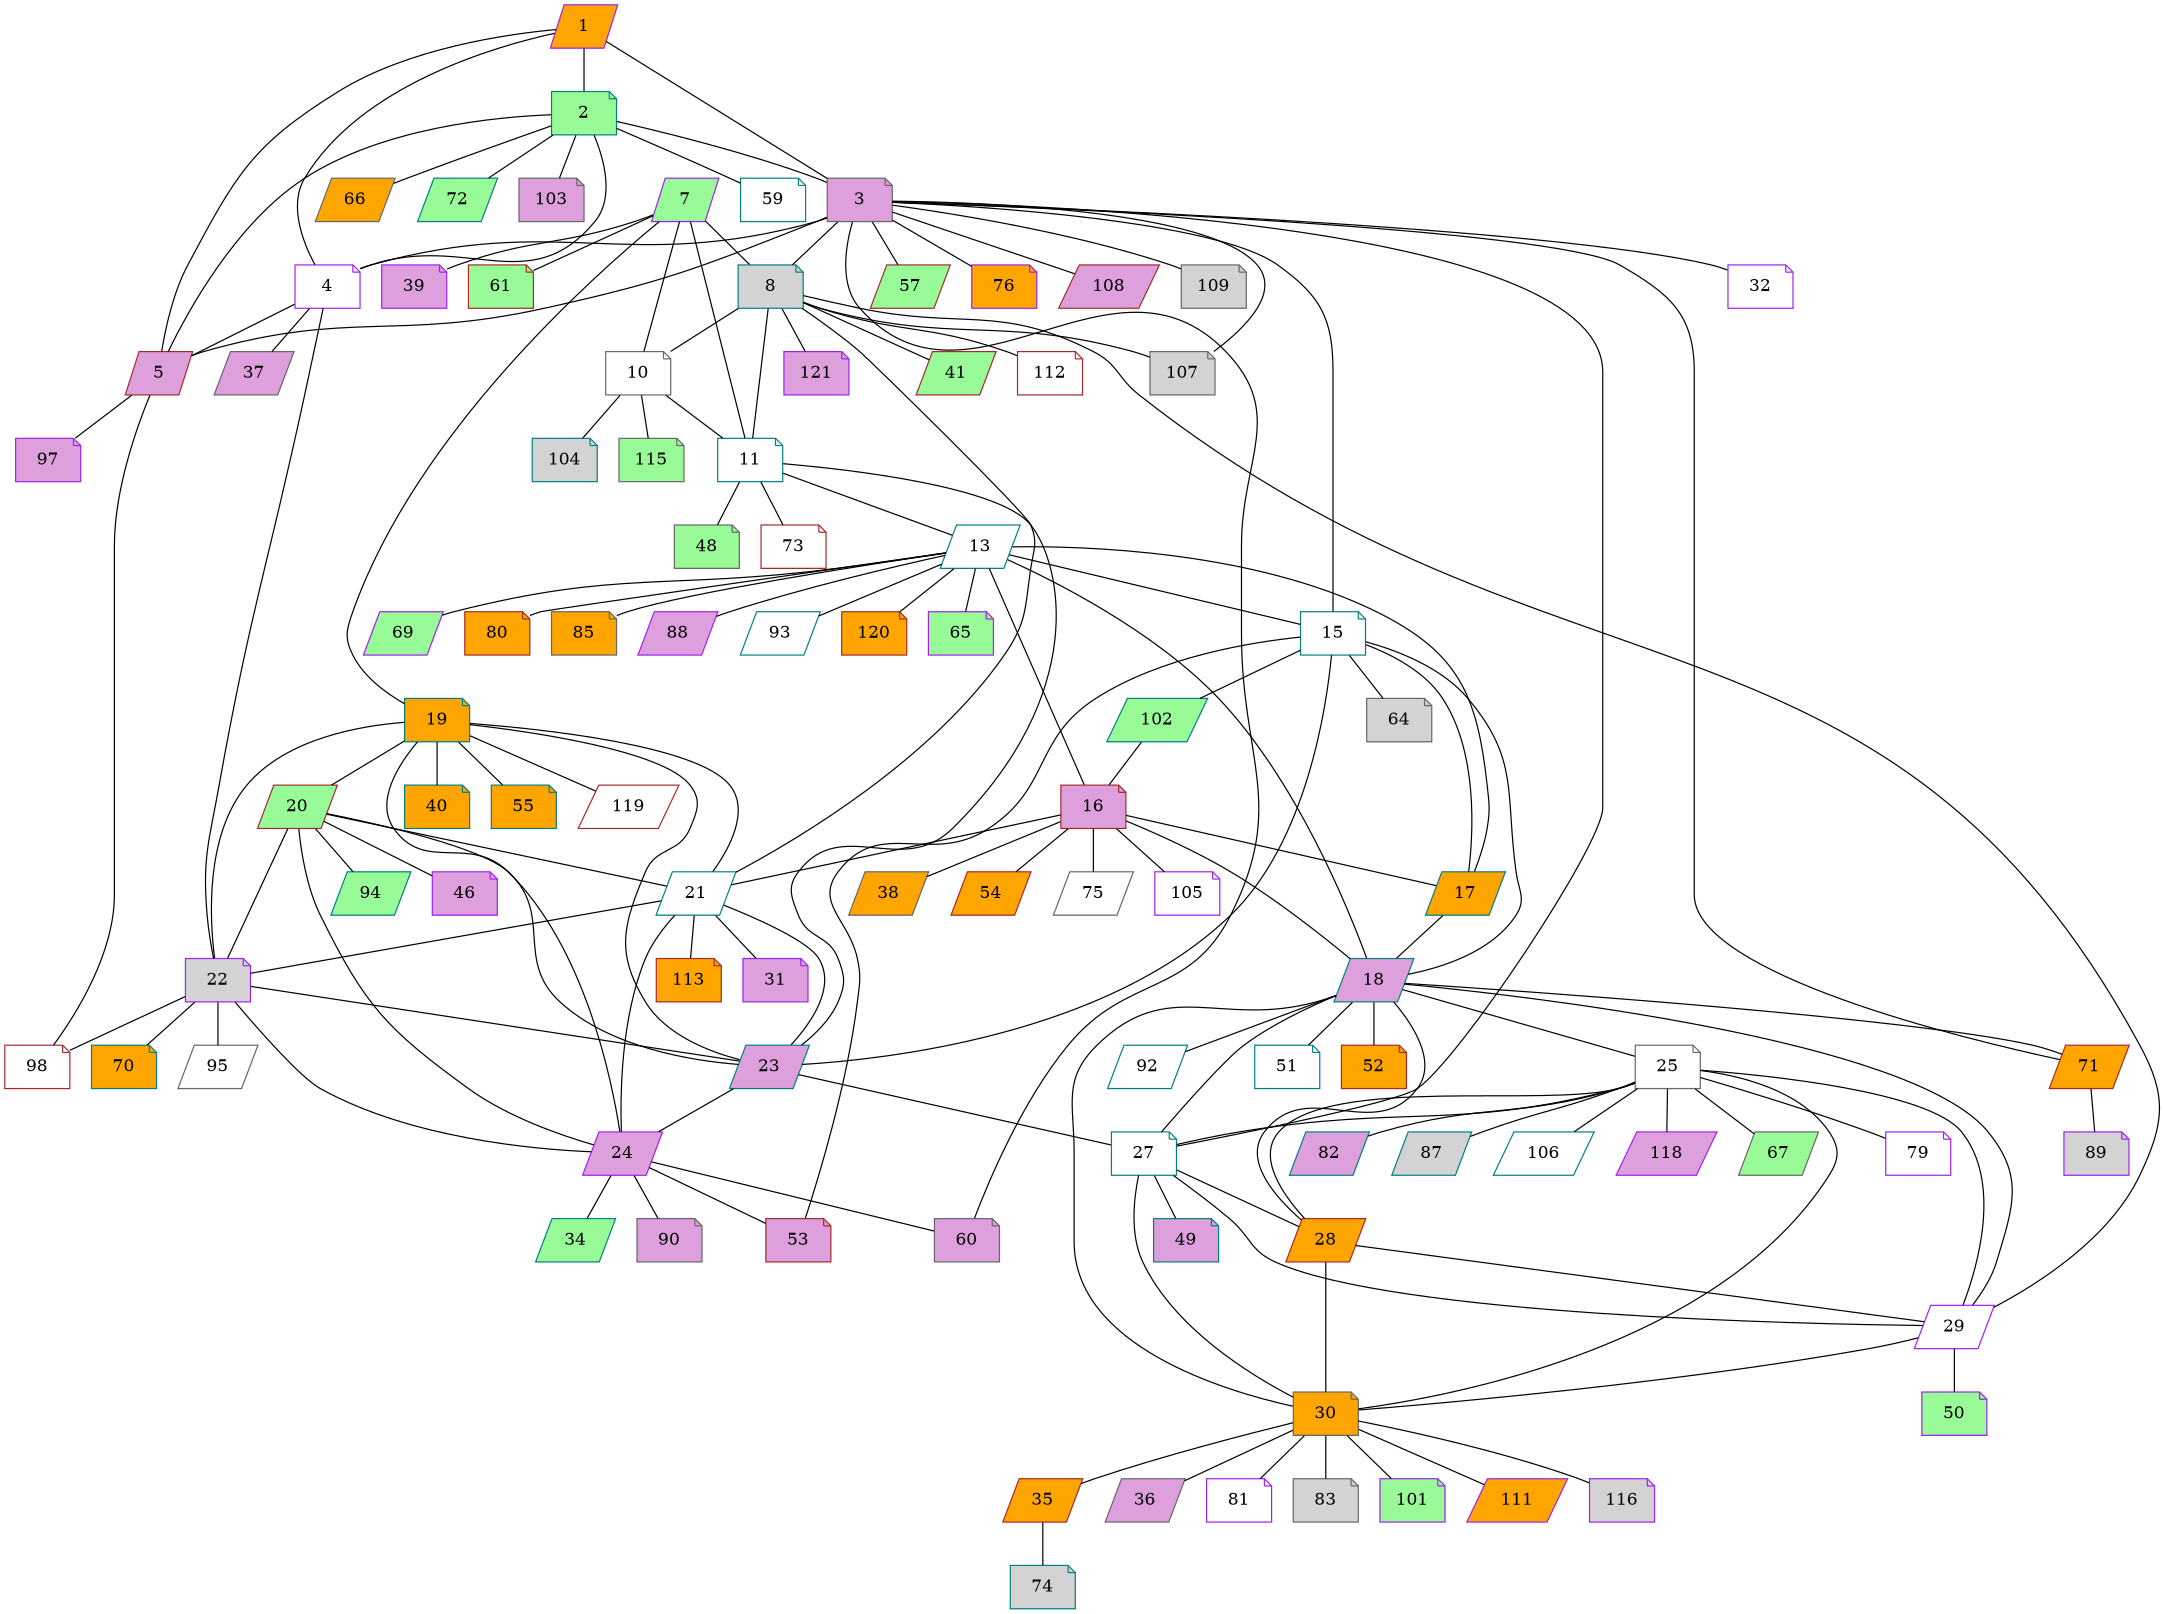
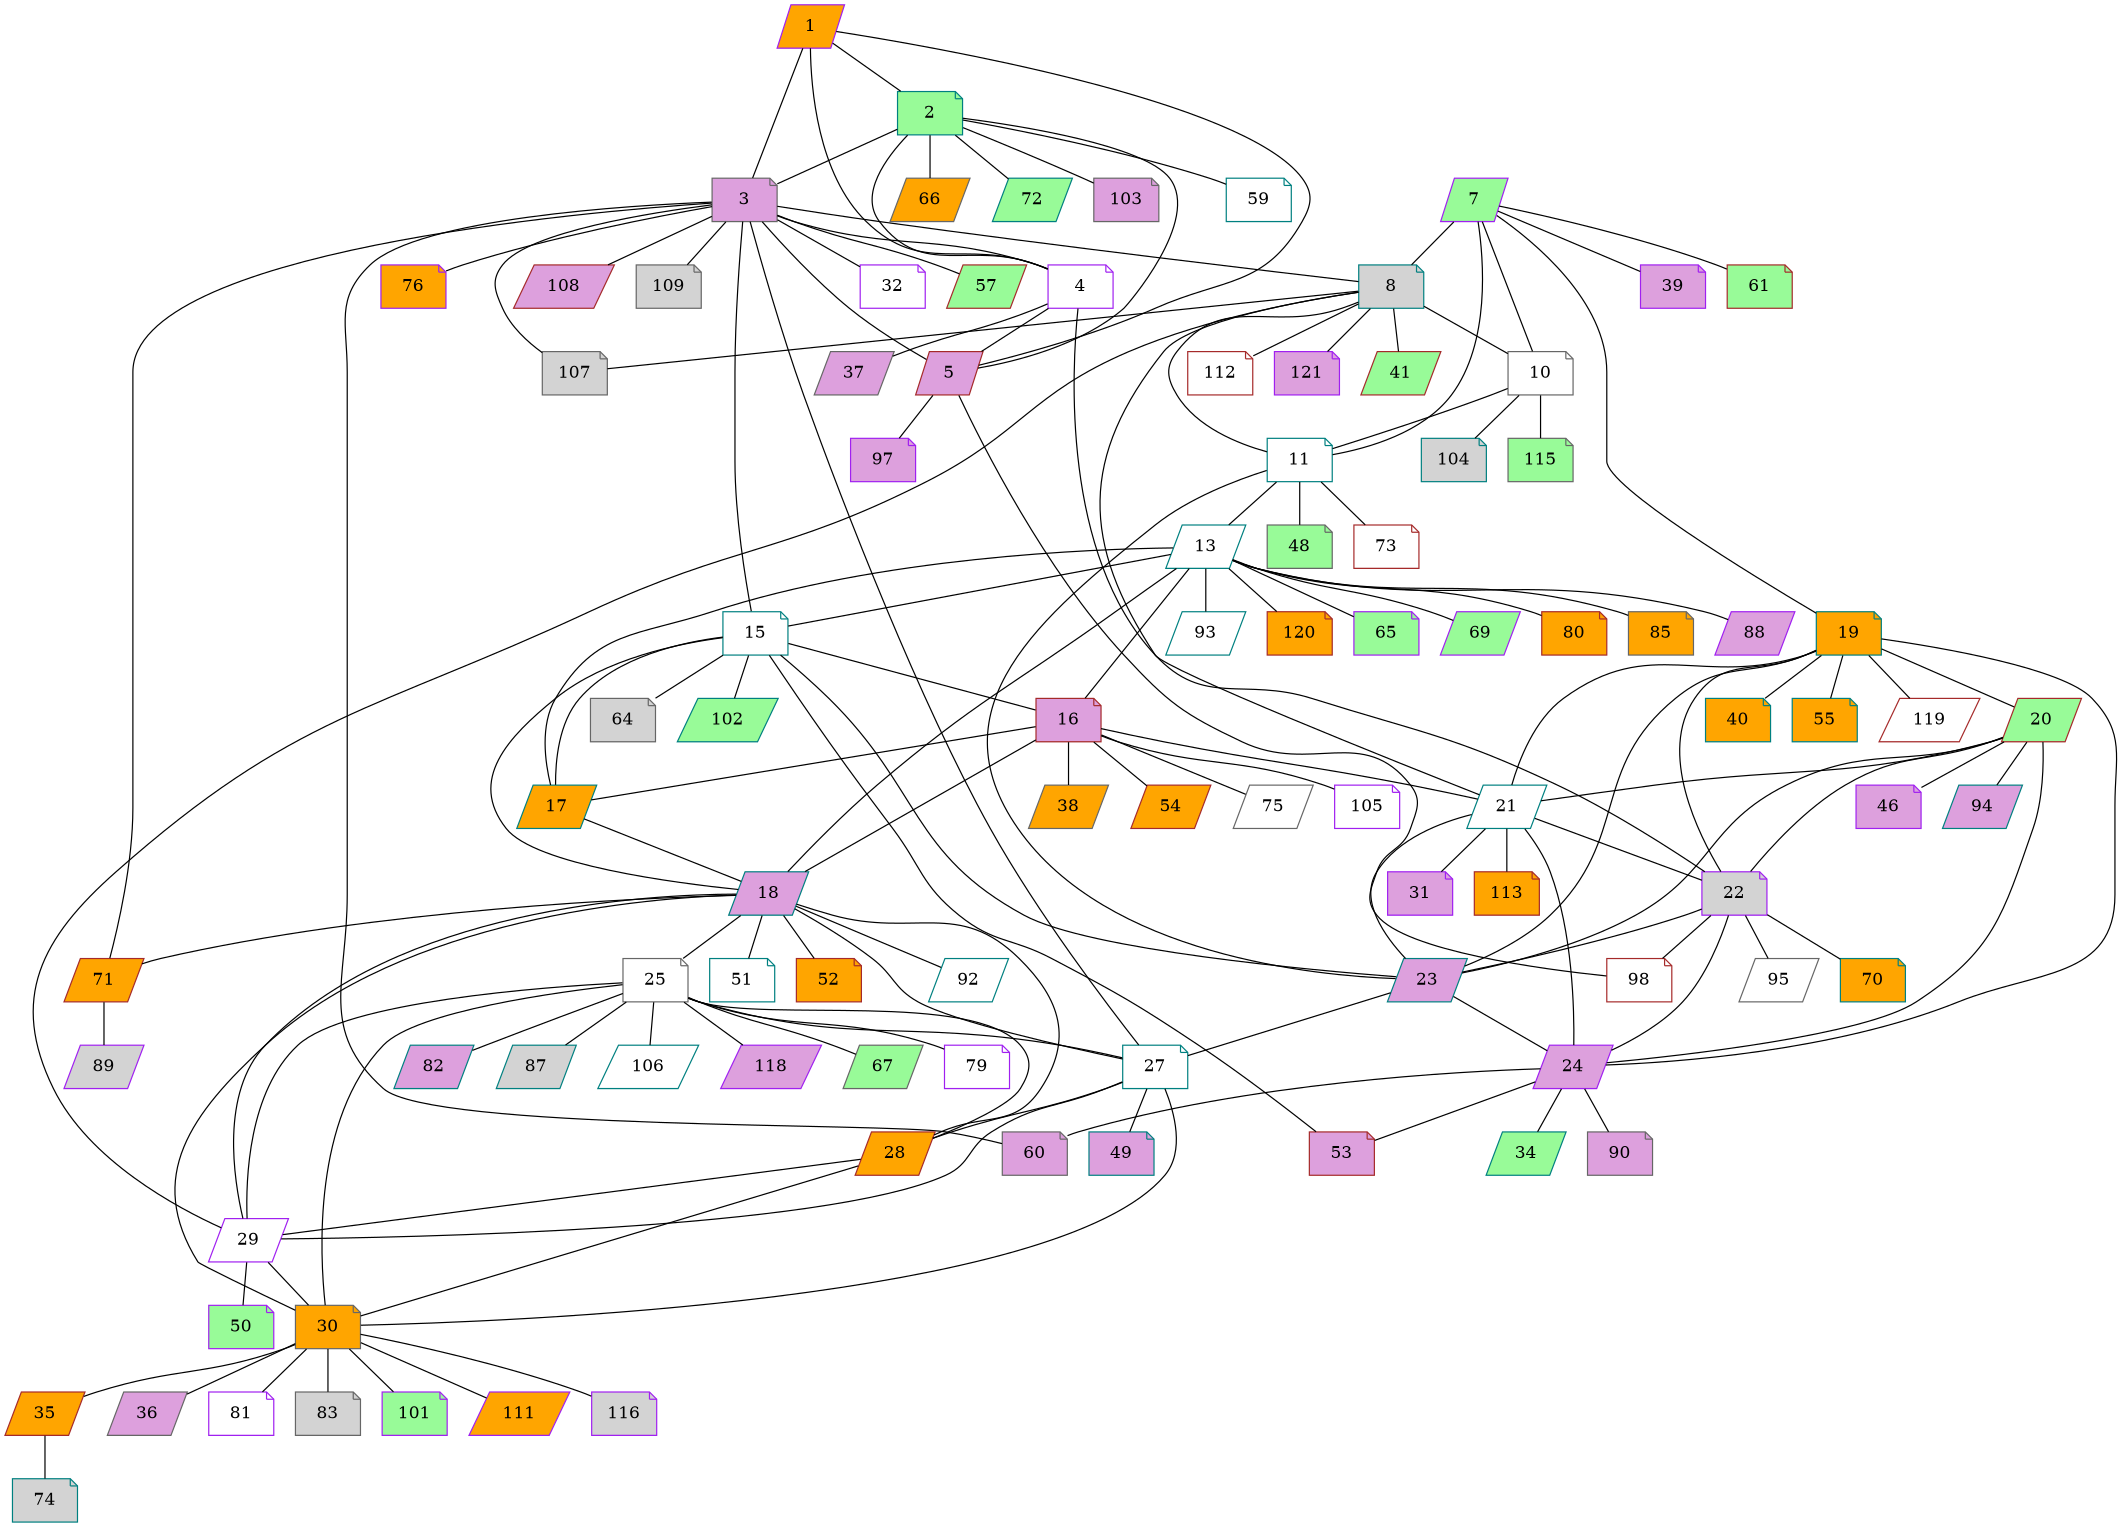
edge "102" -- "16": now "15" -- "16"
node "94": fillcolor palegreen -> plum
node "89": shape note -> parallelogram
